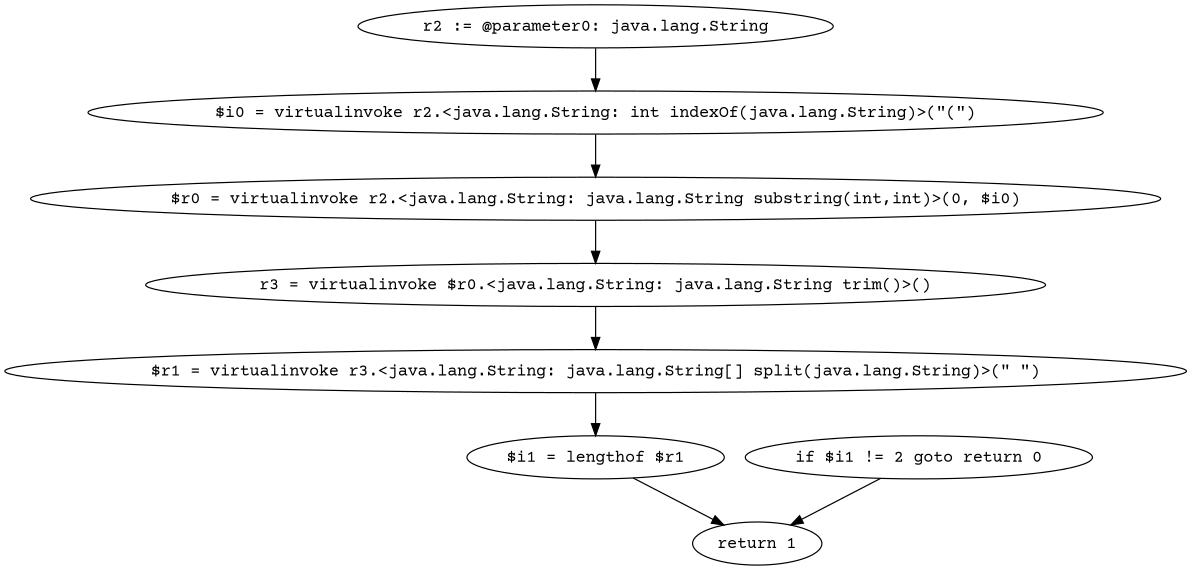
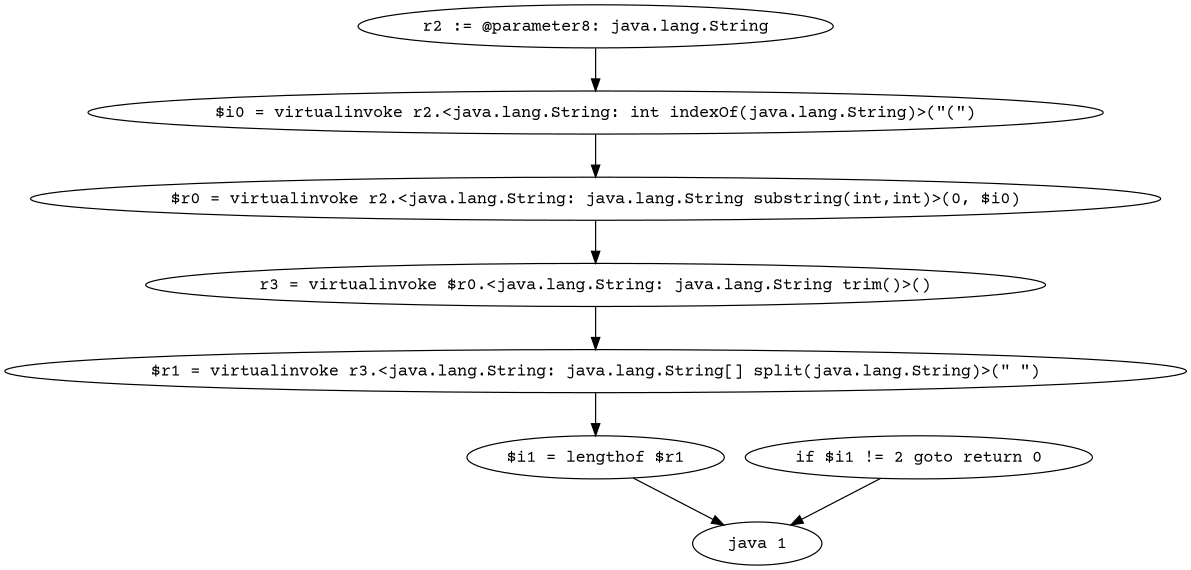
node "r2 := @parameter0: java.lang.String": label "r2 := @parameter0: java.lang.String" -> "r2 := @parameter8: java.lang.String"
node "return 1": label "return 1" -> "java 1"
